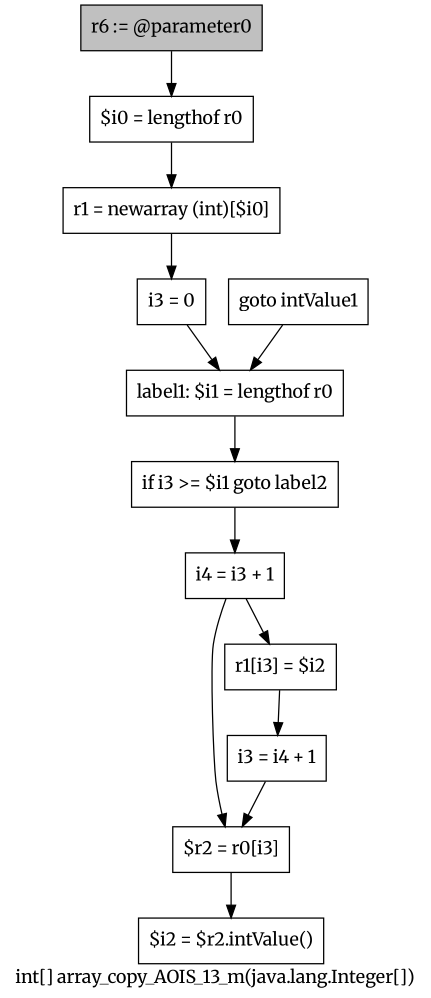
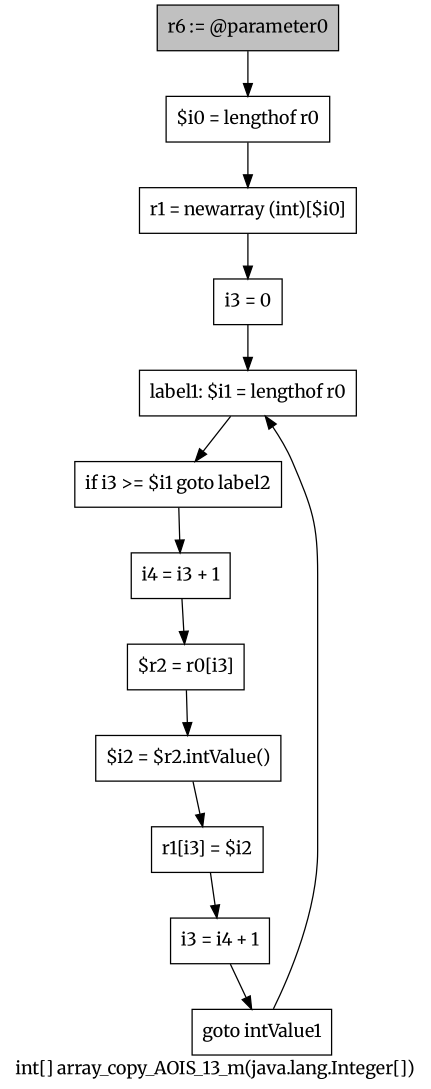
edge "i4 = i3 + 1" -> "r1[i3] = $i2": now "$i2 = $r2.intValue()" -> "r1[i3] = $i2"
edge "i3 = i4 + 1" -> "$r2 = r0[i3]": now "i3 = i4 + 1" -> "goto intValue1"
